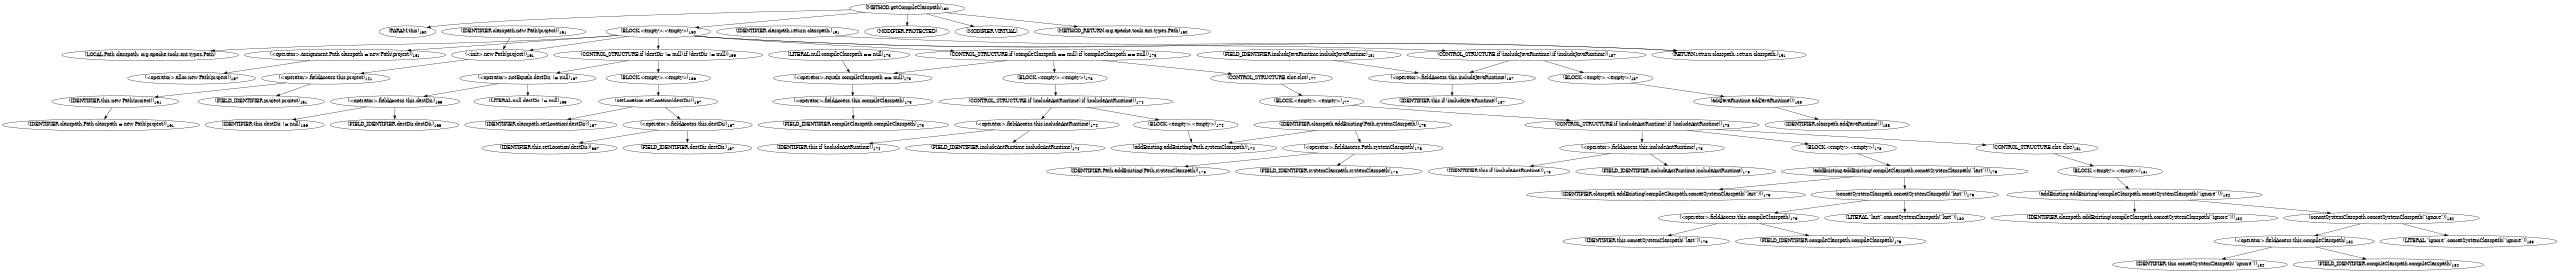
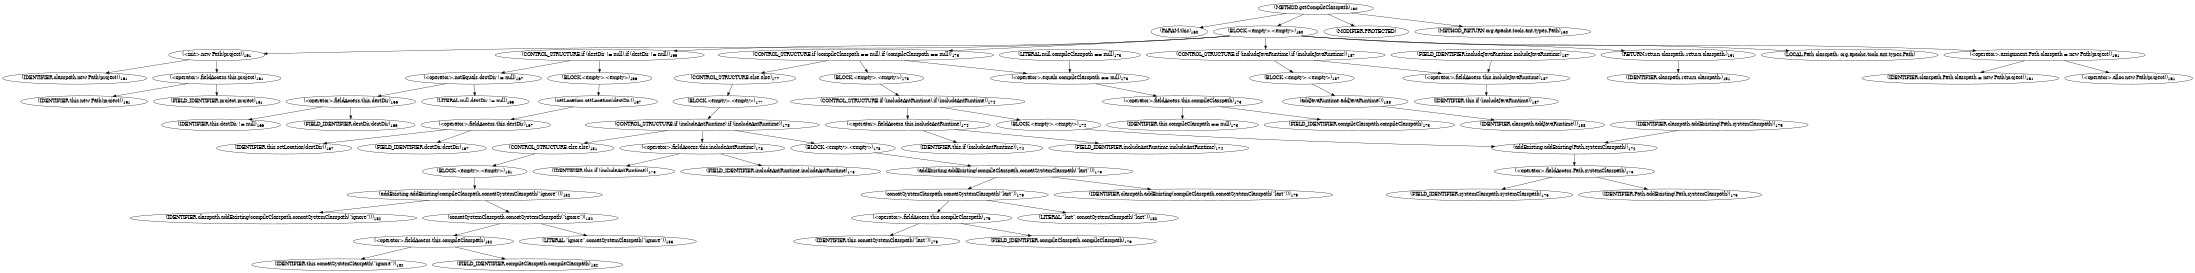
node "(MODIFIER,VIRTUAL)": removed
edge "(IDENTIFIER,classpath,new Path(project))" -> "(<init>,new Path(project))": reversed
edge "(IDENTIFIER,classpath,return classpath;)" -> "(RETURN,return classpath;,return classpath;)": reversed
node "(FIELD_IDENTIFIER,includeJavaRuntime,includeJavaRuntime)": text "181" -> "187"
node "(<operator>.alloc,new Path(project))": text "167" -> "161"
node "(<operator>.fieldAccess,this.project)": text "141" -> "161"
edge "(IDENTIFIER,this,new Path(project))" -> "(IDENTIFIER,classpath,Path classpath = new Path(project))": now "(<operator>.assignment,Path classpath = new Path(project))" -> "(IDENTIFIER,classpath,Path classpath = new Path(project))"
node "(IDENTIFIER,classpath,setLocation(destDir))": removed
node "(IDENTIFIER,this,compileClasspath == null)": added
edge "(IDENTIFIER,classpath,addExisting(Path.systemClasspath))" -> "(<operator>.fieldAccess,Path.systemClasspath)": now "(addExisting,addExisting(Path.systemClasspath))" -> "(<operator>.fieldAccess,Path.systemClasspath)"
node "(IDENTIFIER,this,setLocation(destDir))": text "667" -> "167"
